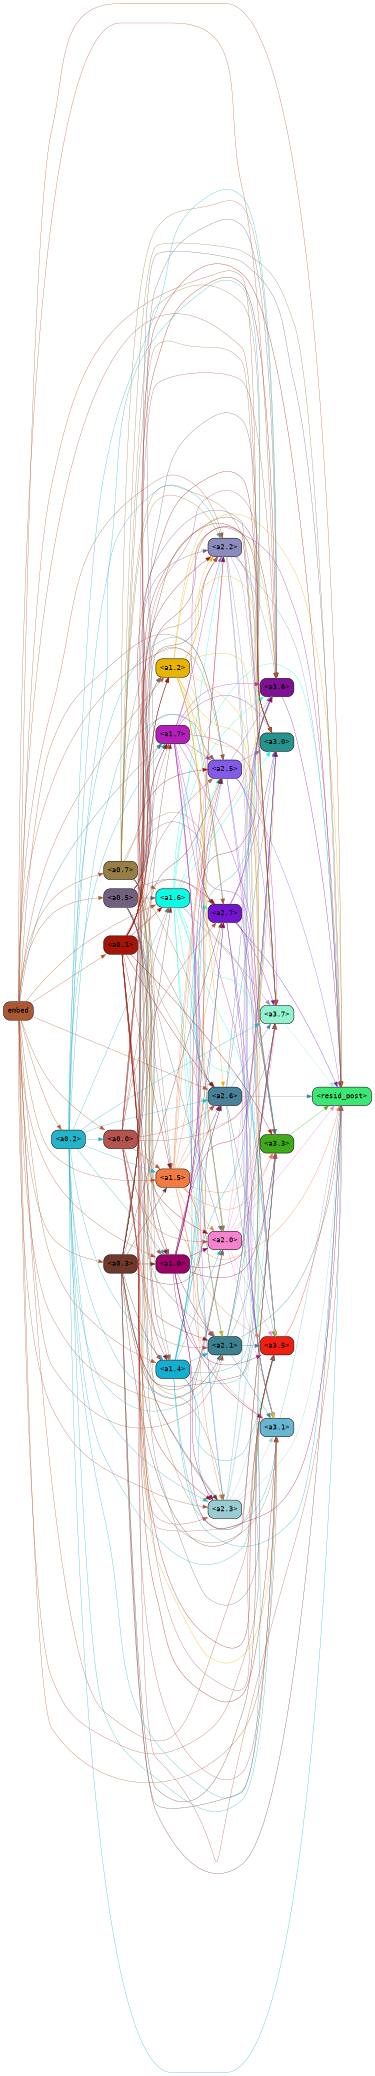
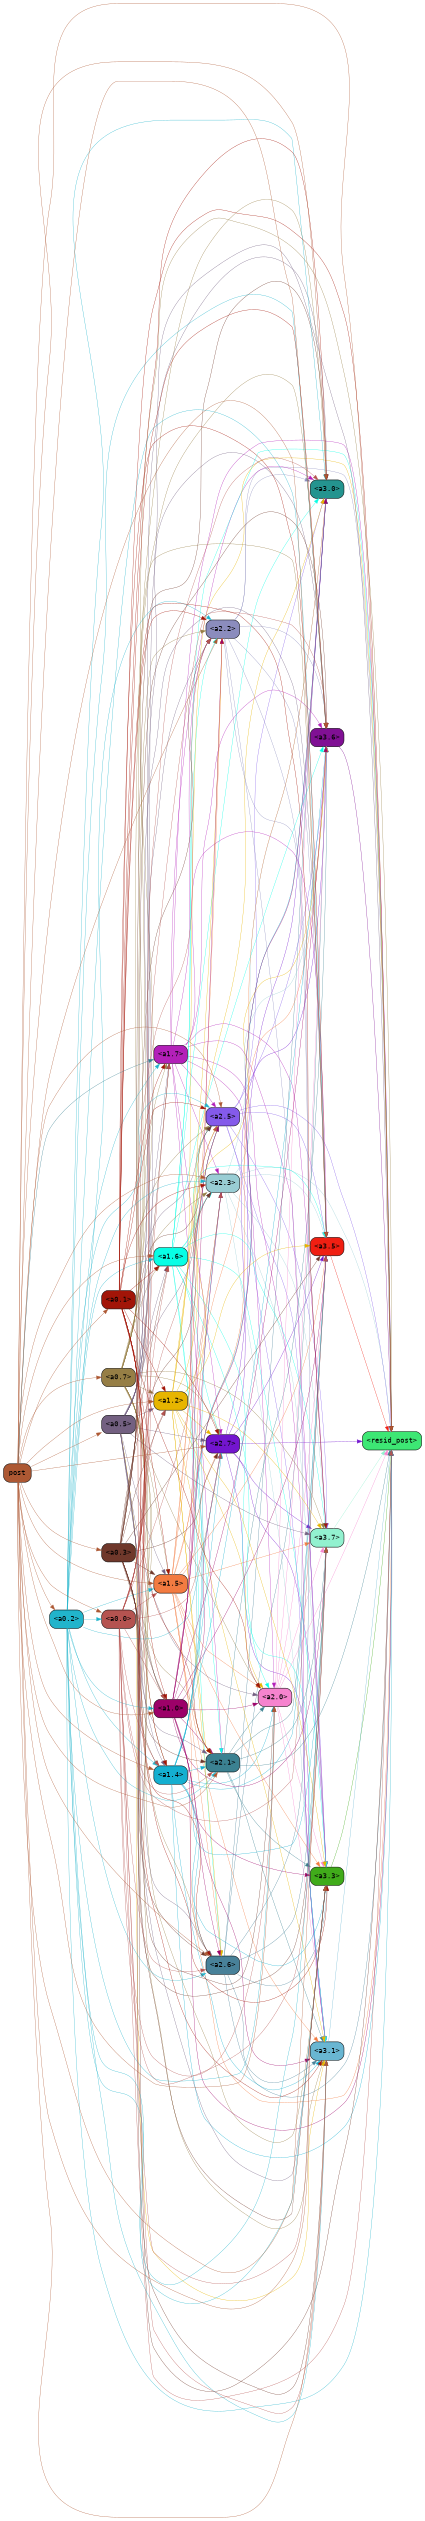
edge "<a1.6>" -> "<a3.7>": color #8b8cbd -> #08fee5
node "embed": label "embed" -> "post"
edge "<a2.1>" -> "<a3.0>": now "<a2.1>" -> "<a2.0>"
edge "<a2.6>" -> "<a3.3>": added
